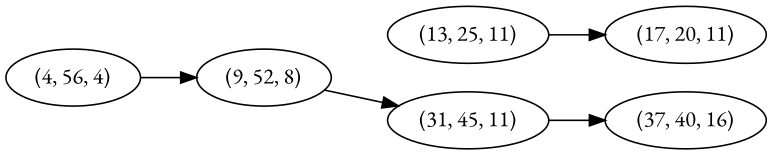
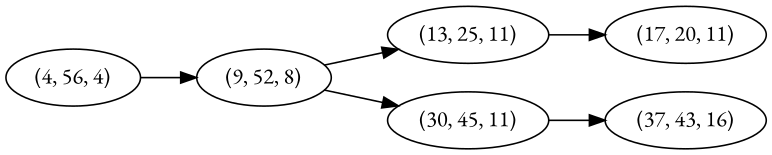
edge "(9, 52, 8)" -> "(13, 25, 11)": added
node "(31, 45, 11)": label "(31, 45, 11)" -> "(30, 45, 11)"
node "(37, 40, 16)": label "(37, 40, 16)" -> "(37, 43, 16)"
